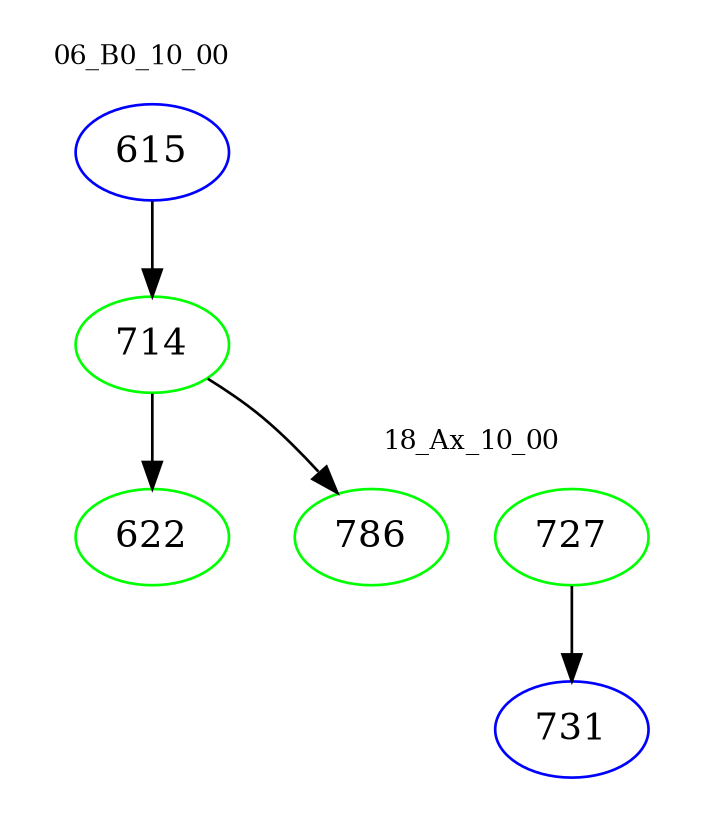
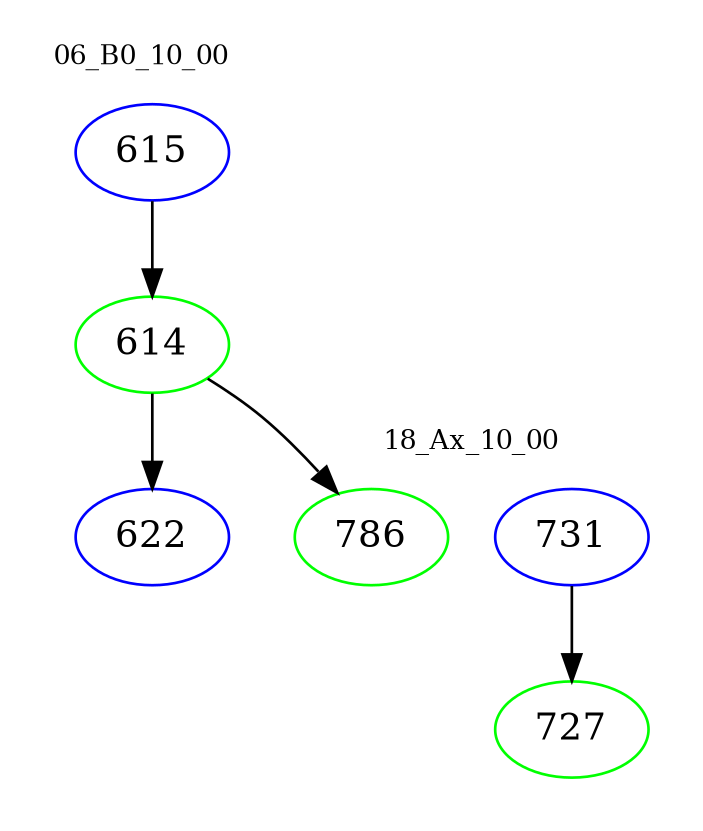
node "714": label "714" -> "614"
node "622": color green -> blue
edge "727" -> "731": reversed
